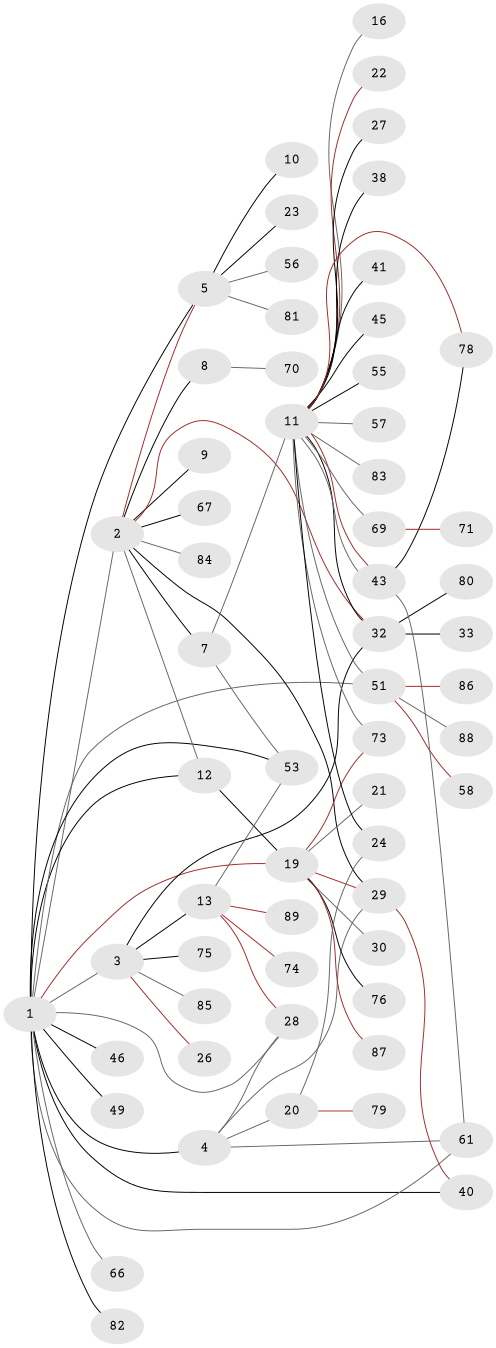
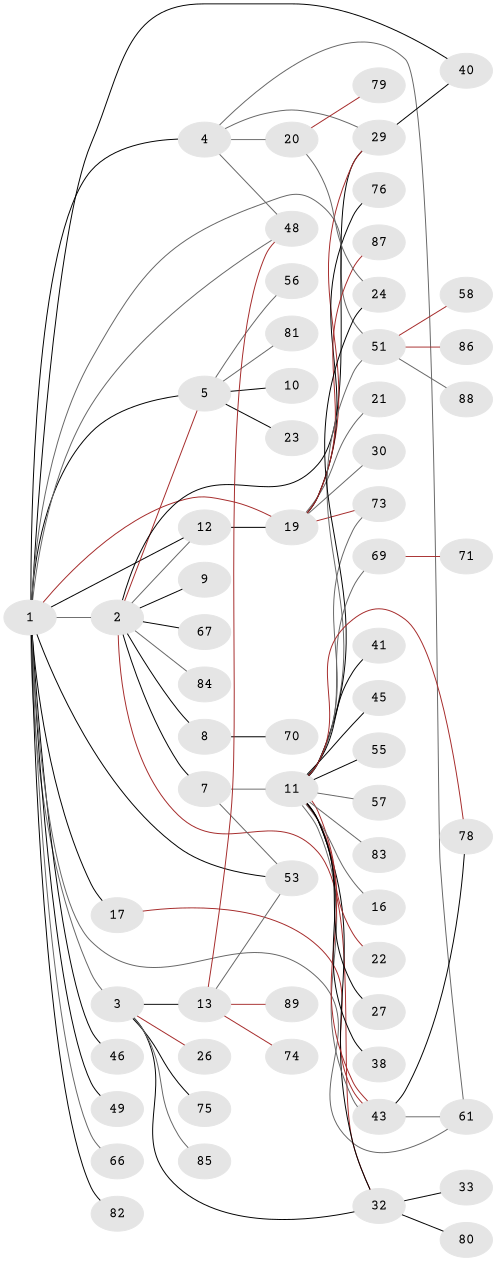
edge "8" -- "70": color gray40 -> black
node "17": added
node "28": label "28" -> "48"
edge "29" -- "40": color brown -> black
